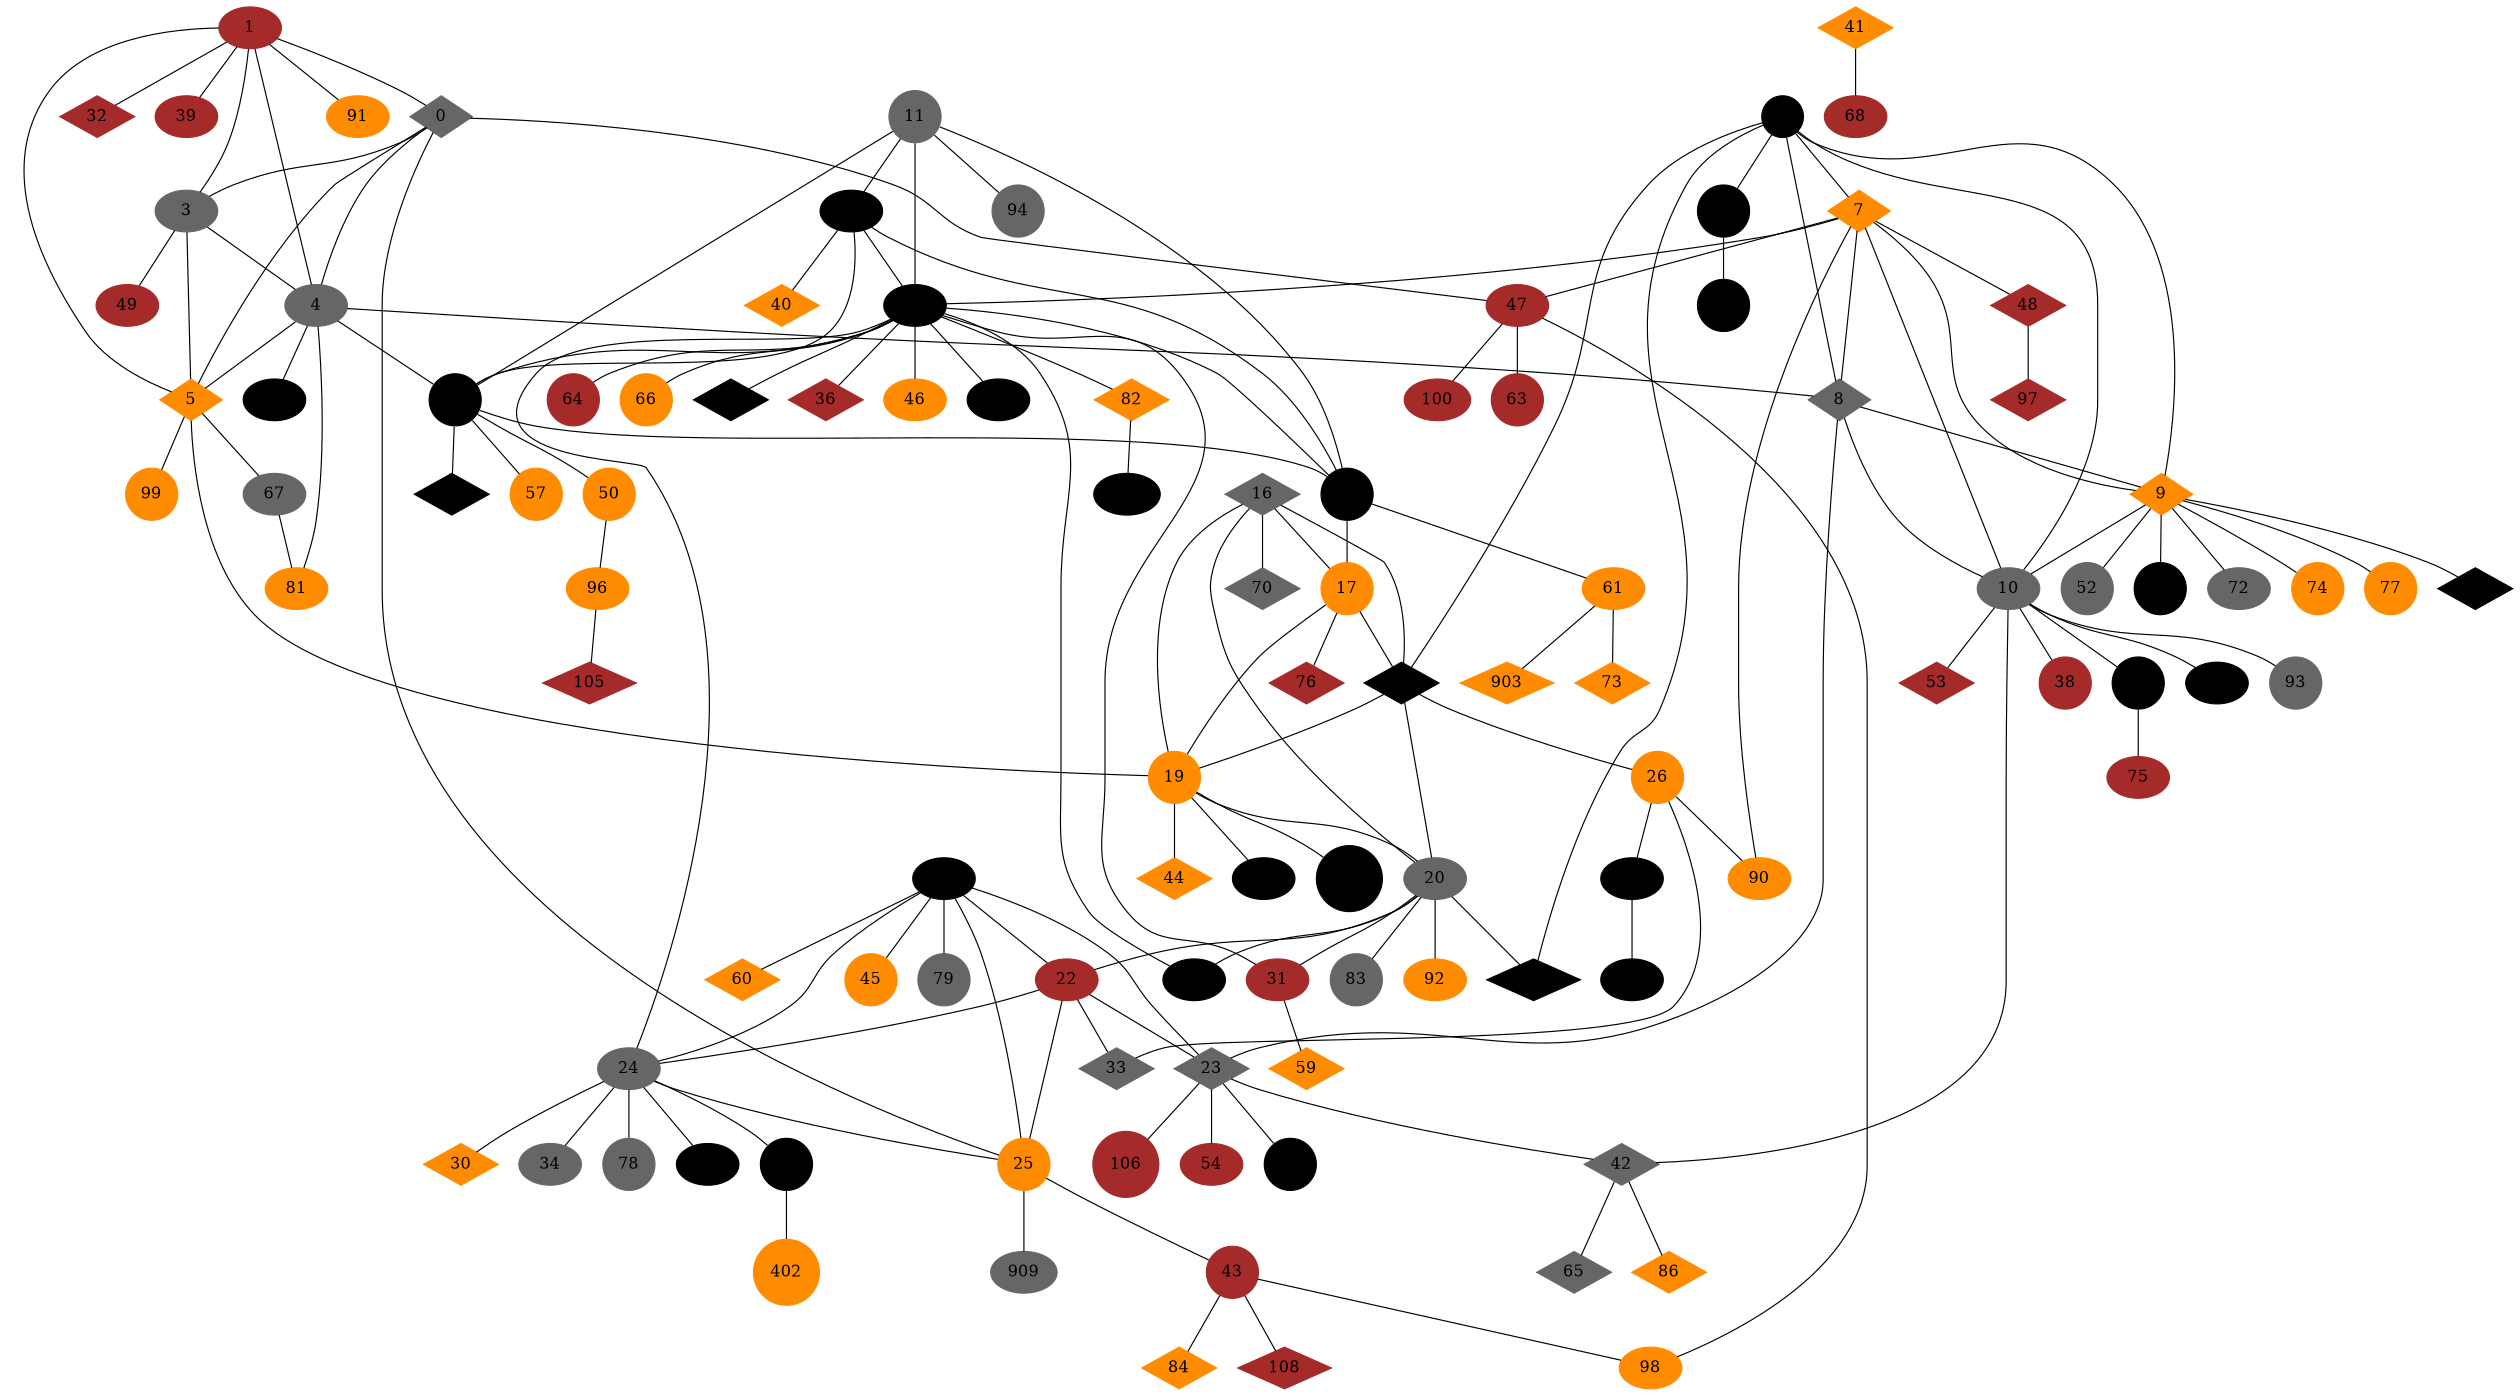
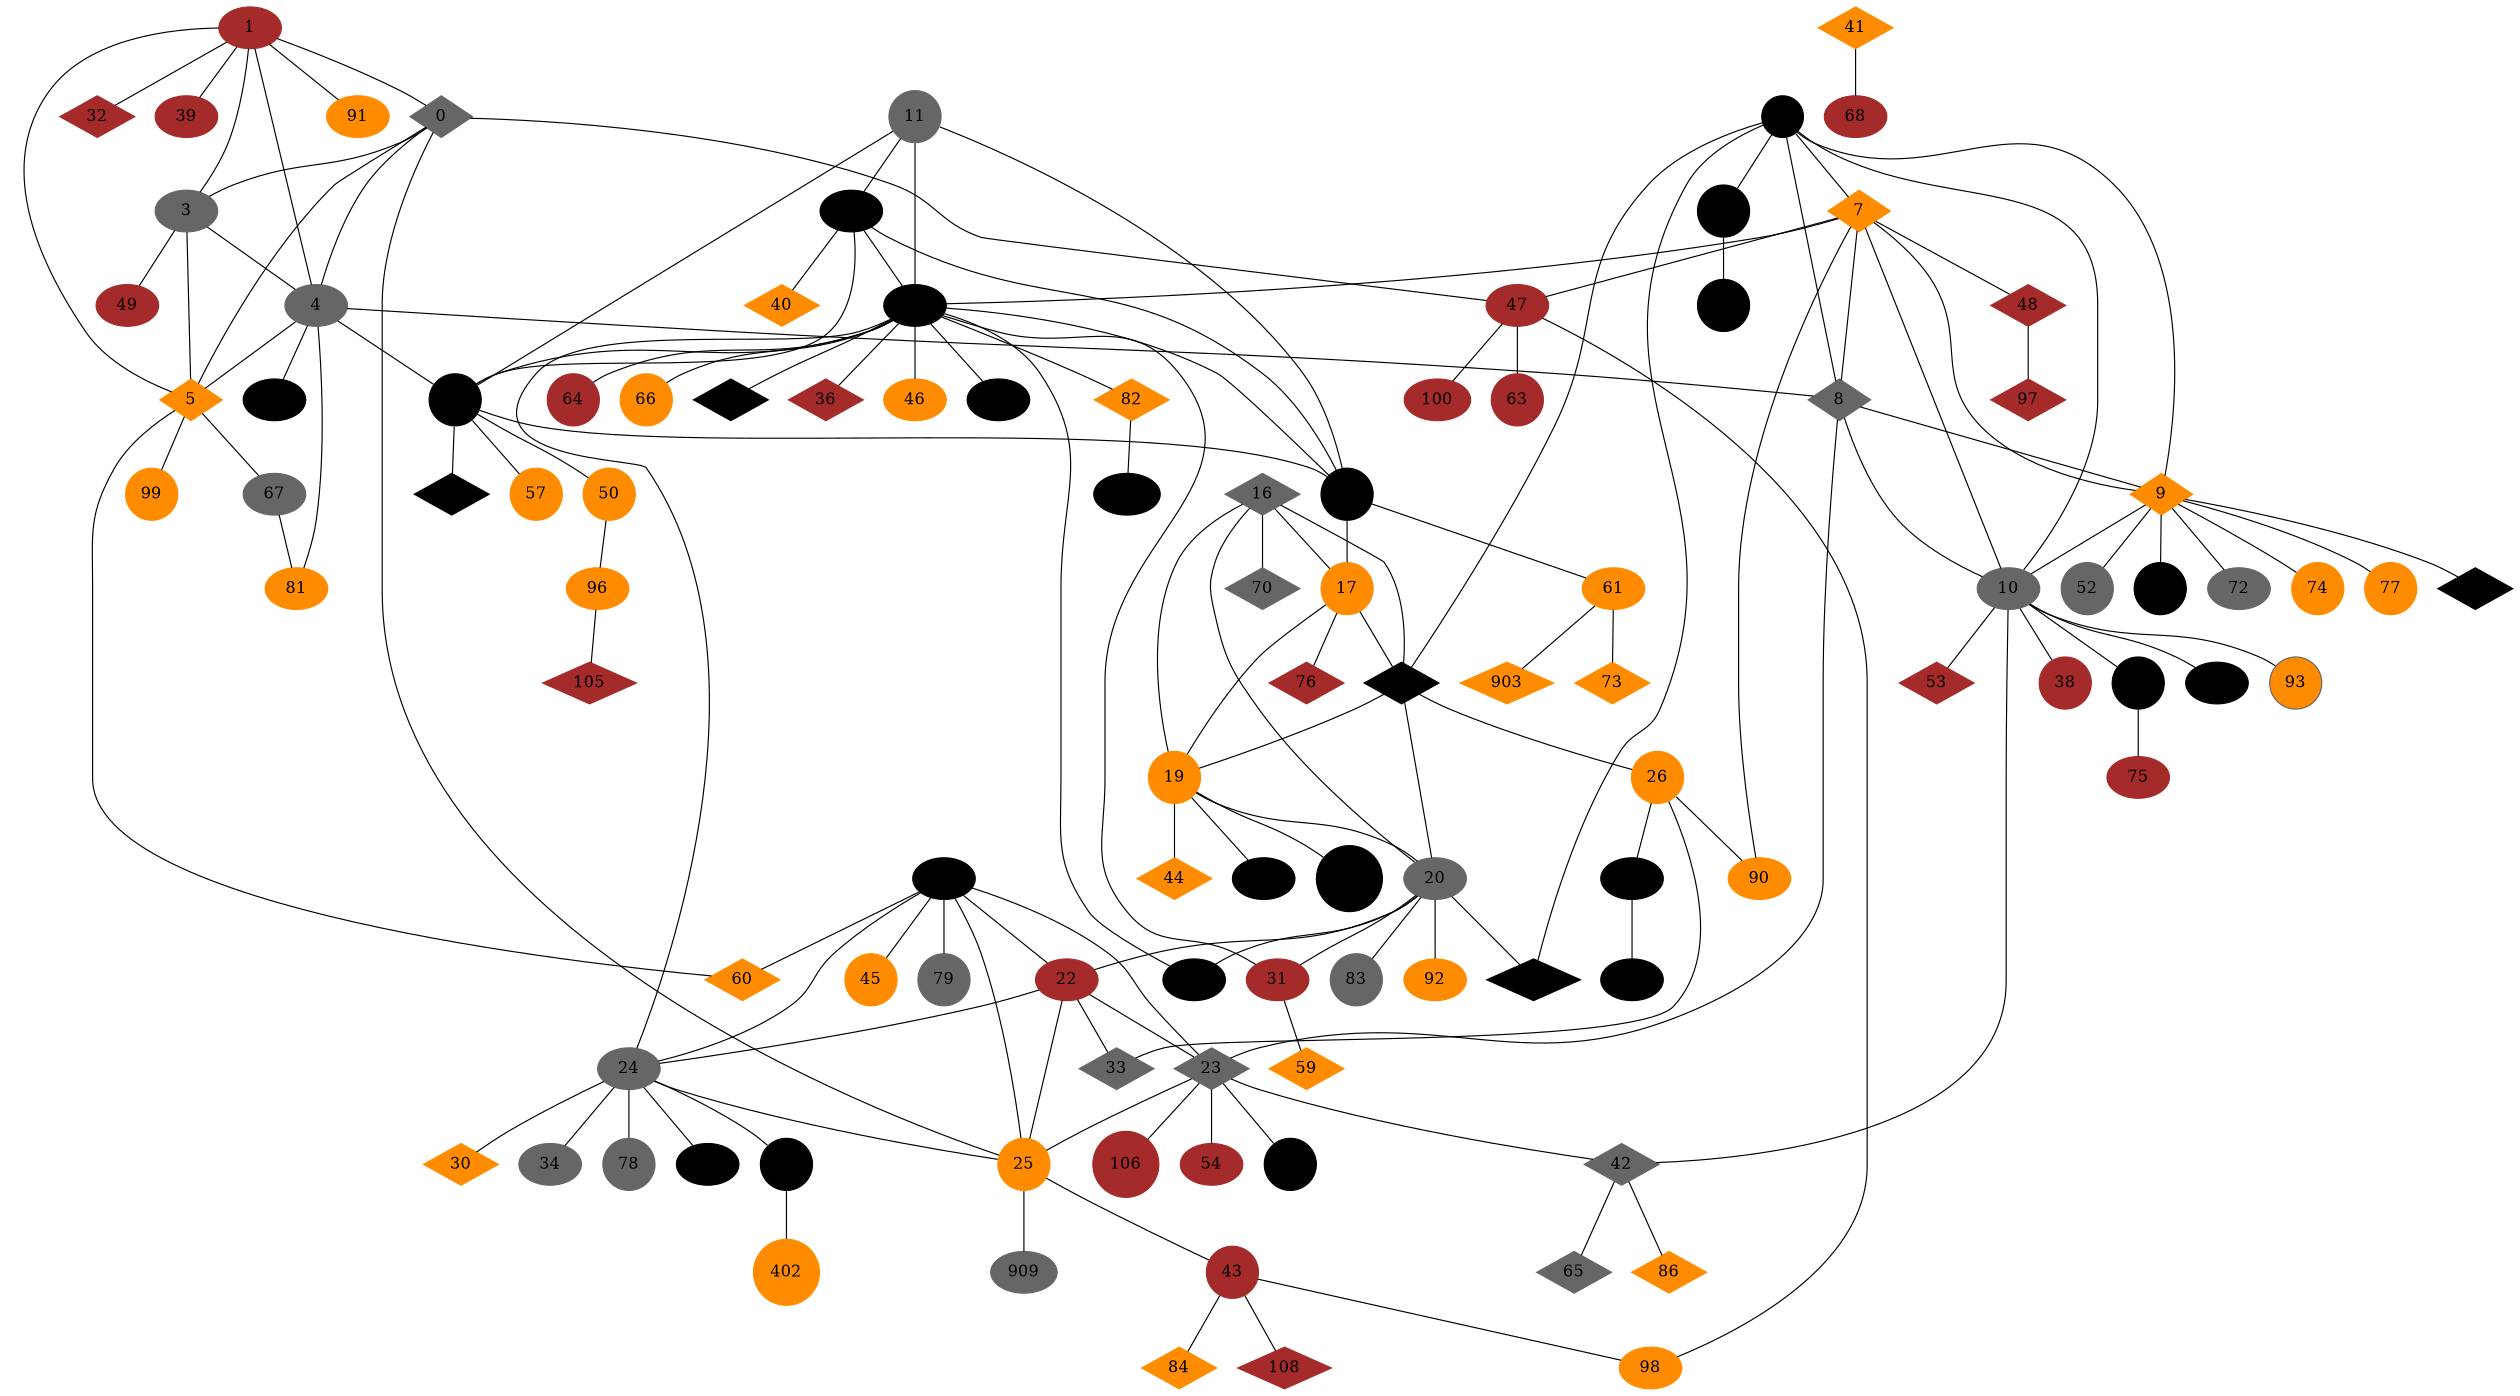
node "94": removed
node "93": fillcolor gray40 -> darkorange
edge "5" -- "19": now "5" -- "60"
edge "23" -- "25": added
